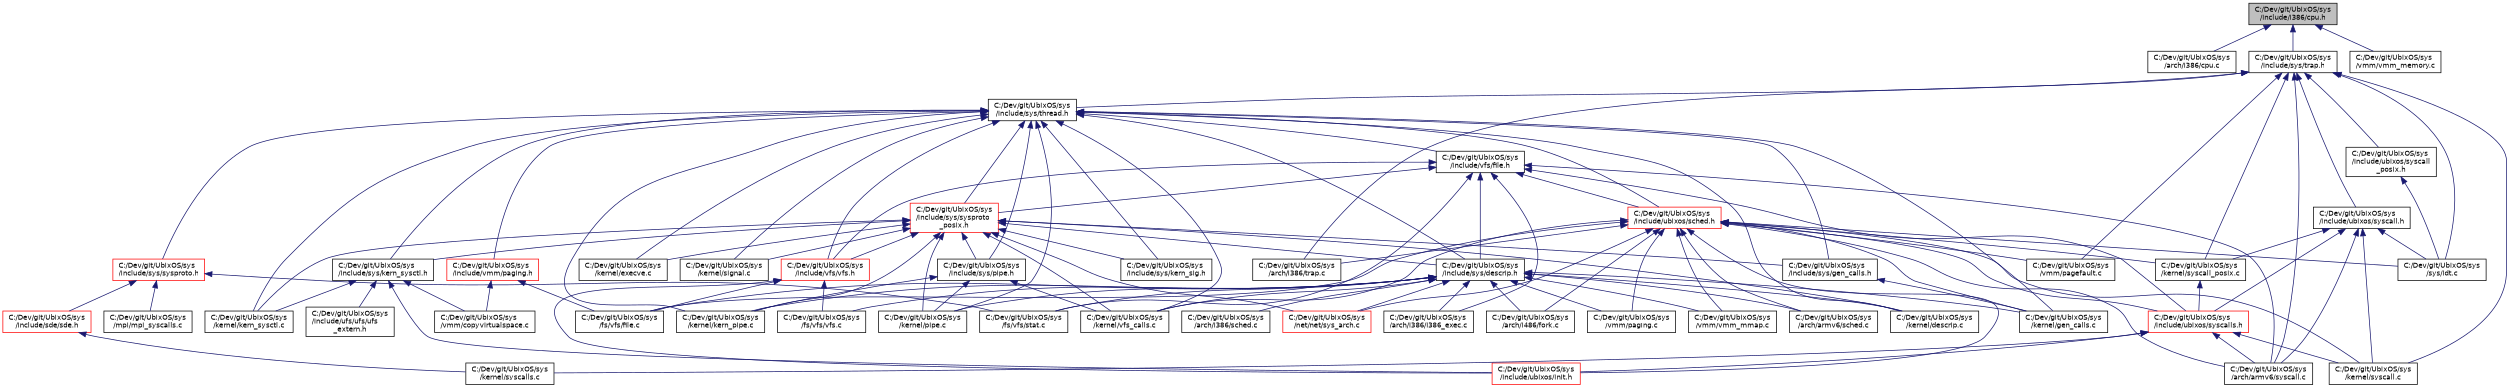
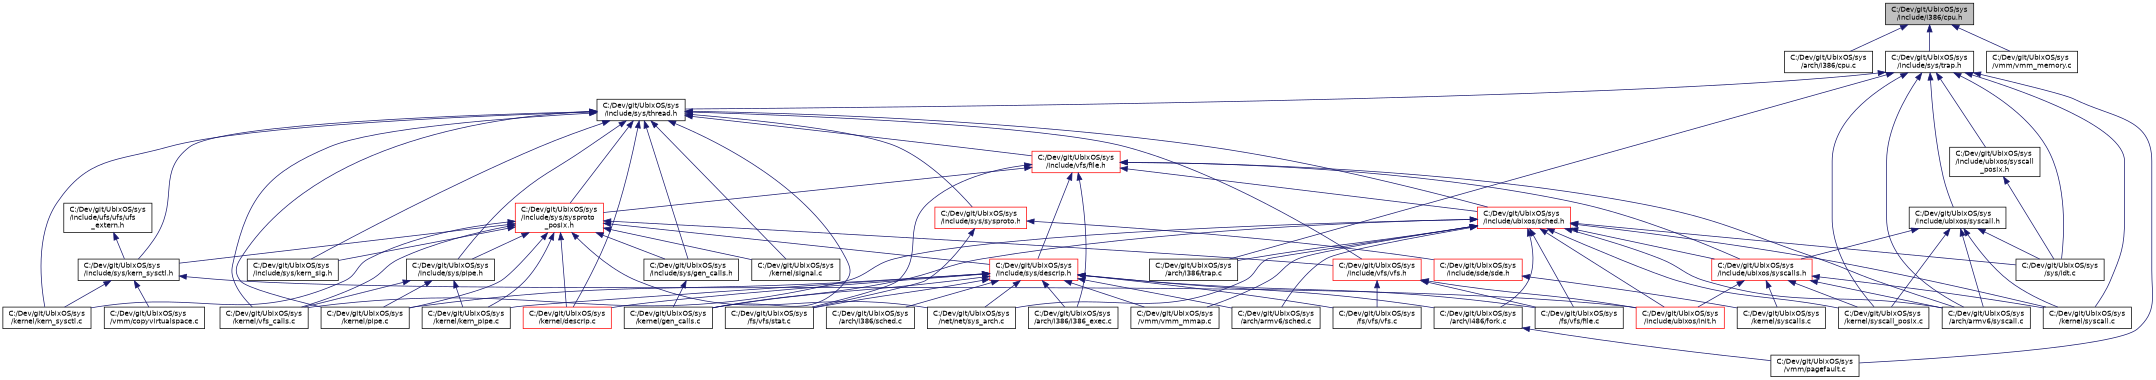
edge "C:/Dev/git/UbixOS/sys /include/sys/descrip.h" -> "C:/Dev/git/UbixOS/sys /include/sys/thread.h": removed
node "C:/Dev/git/UbixOS/sys /include/vfs/file.h": color black -> red
edge "C:/Dev/git/UbixOS/sys /include/vfs/vfs.h" -> "C:/Dev/git/UbixOS/sys /include/vfs/file.h": removed
edge "C:/Dev/git/UbixOS/sys /kernel/kern_pipe.c" -> "C:/Dev/git/UbixOS/sys /include/sys/thread.h": removed
edge "C:/Dev/git/UbixOS/sys /vmm/pagefault.c" -> "C:/Dev/git/UbixOS/sys /include/ubixos/sched.h": now "C:/Dev/git/UbixOS/sys /vmm/pagefault.c" -> "C:/Dev/git/UbixOS/sys /arch/i486/fork.c"
node "C:/Dev/git/UbixOS/sys /include/vmm/paging.h": removed
node "C:/Dev/git/UbixOS/sys /kernel/execve.c": removed
node "C:/Dev/git/UbixOS/sys /include/sys/descrip.h": color black -> red
edge "C:/Dev/git/UbixOS/sys /kernel/vfs_calls.c" -> "C:/Dev/git/UbixOS/sys /include/sys/descrip.h": removed
edge "C:/Dev/git/UbixOS/sys /include/ufs/ufs/ufs _extern.h" -> "C:/Dev/git/UbixOS/sys /include/sys/kern_sysctl.h": reversed
edge "C:/Dev/git/UbixOS/sys /include/ubixos/syscalls.h" -> "C:/Dev/git/UbixOS/sys /kernel/syscall_posix.c": reversed
node "C:/Dev/git/UbixOS/sys /mpi/mpi_syscalls.c": removed
node "C:/Dev/git/UbixOS/sys /net/net/sys_arch.c": color red -> black
node "C:/Dev/git/UbixOS/sys /vmm/paging.c": removed
node "C:/Dev/git/UbixOS/sys /kernel/descrip.c": color black -> red
